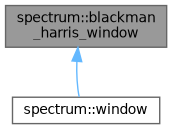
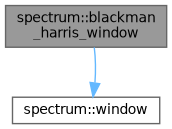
edge "spectrum::window" -> "spectrum::blackman _harris_window": reversed
